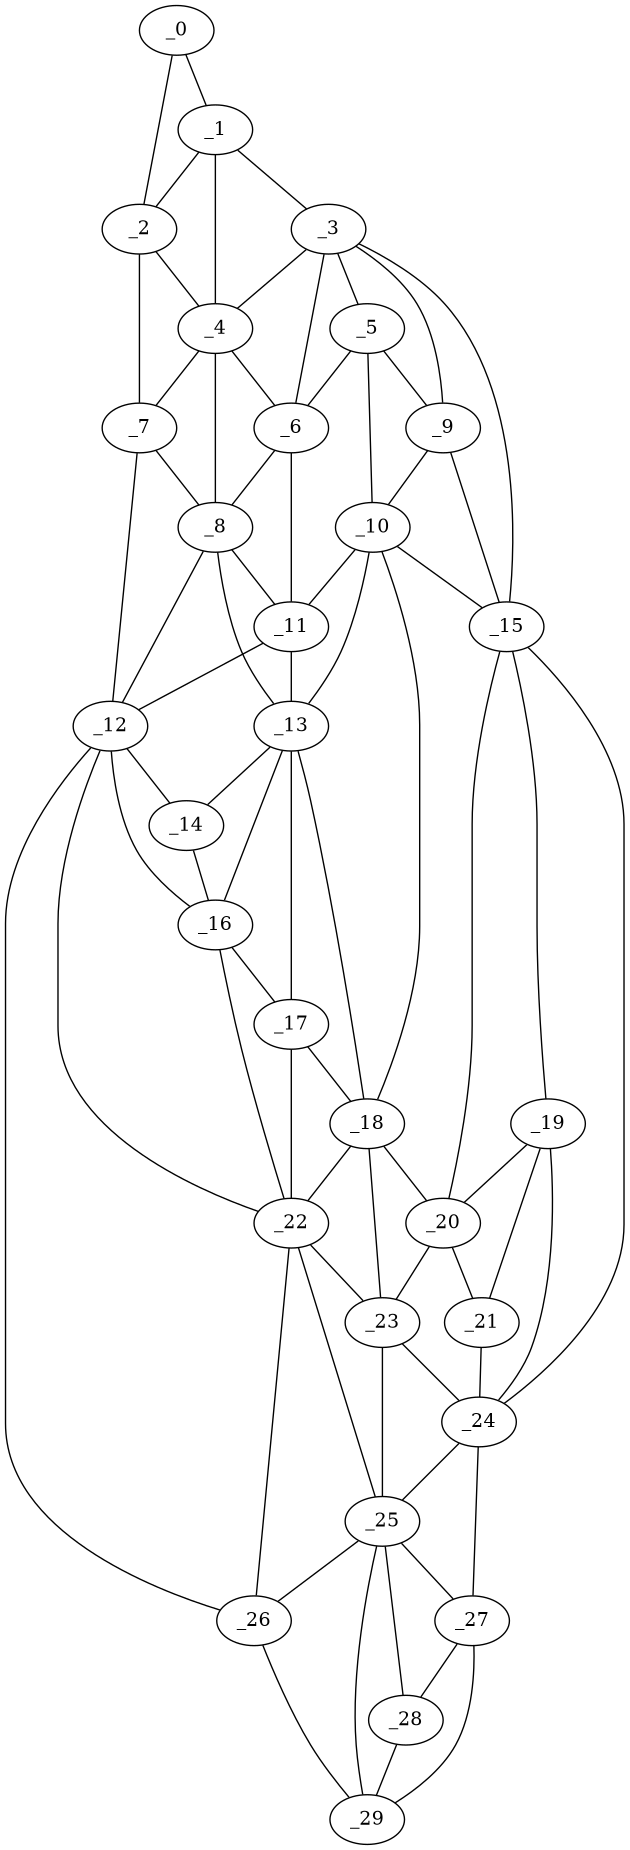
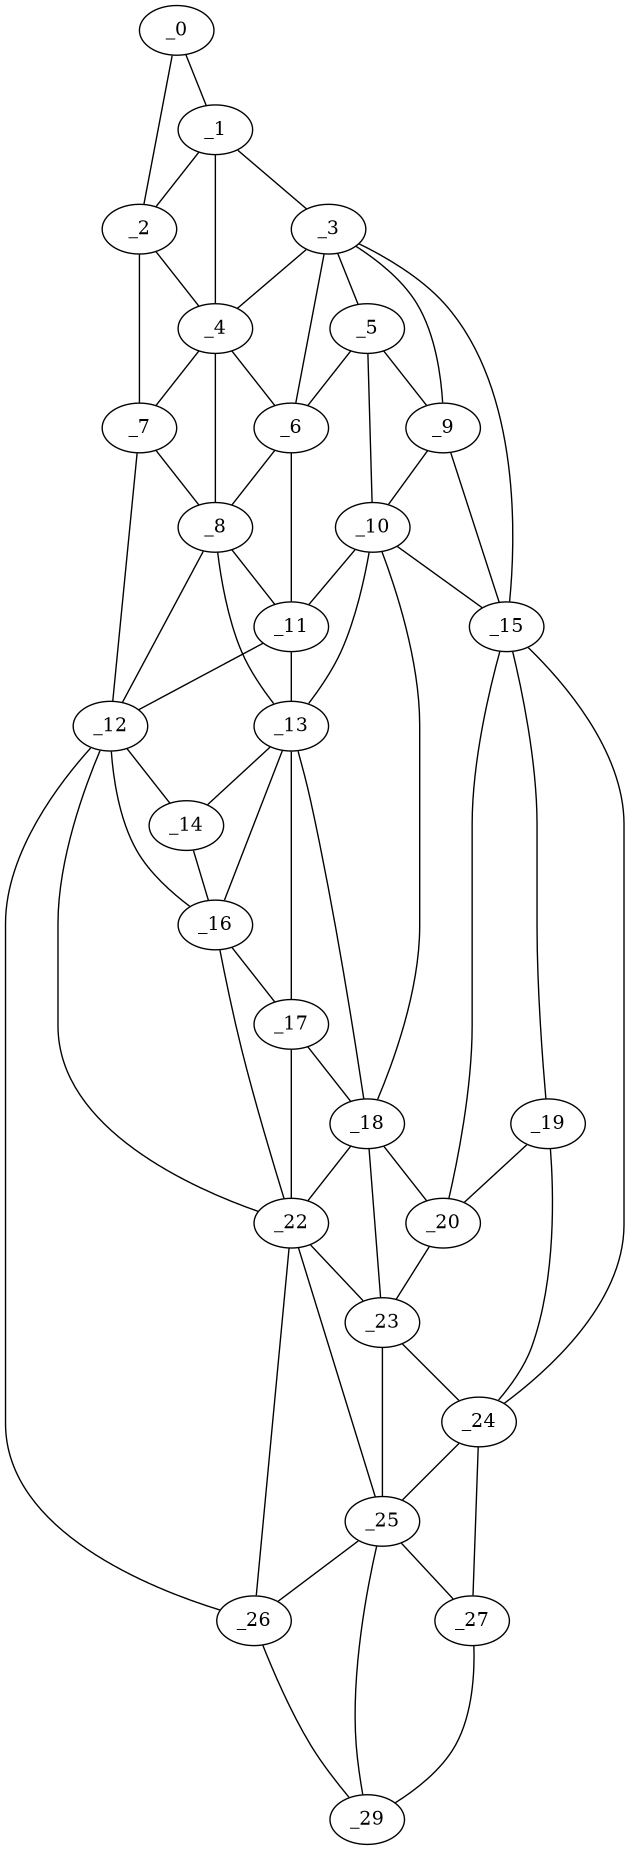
node "_21": removed
node "_28": removed
